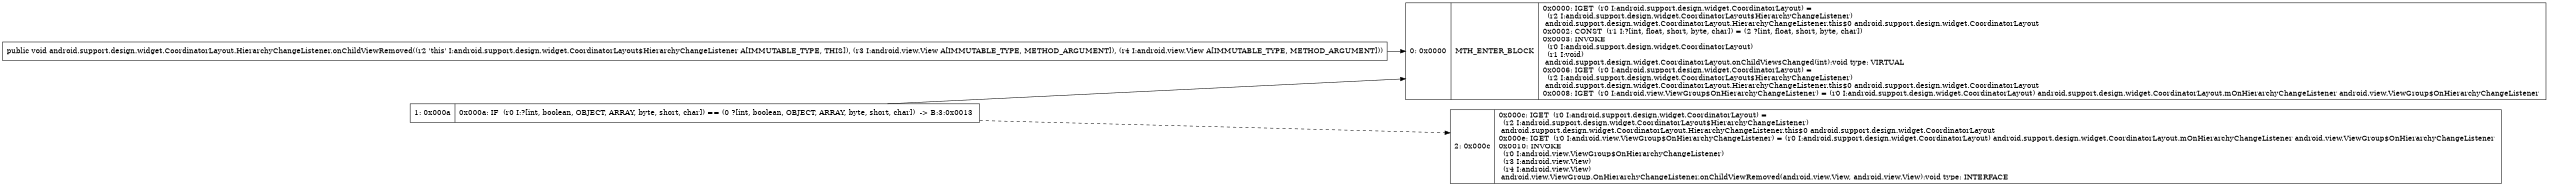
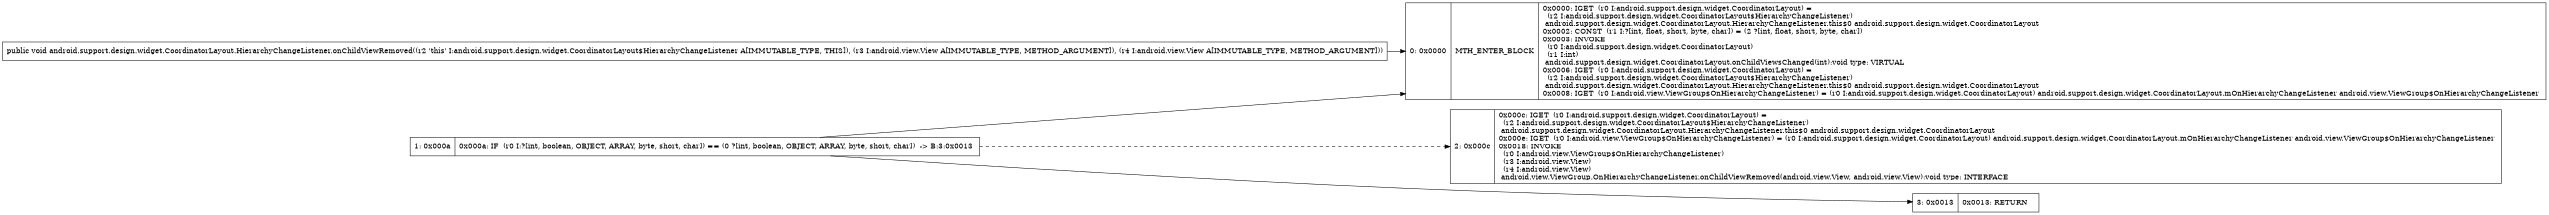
node "0: 0x0000": text "(r1 I:void)" -> "(r1 I:int)"
node "2: 0x000c": text "0x0010: INVOKE" -> "0x0018: INVOKE"
node "3: 0x0013": added
